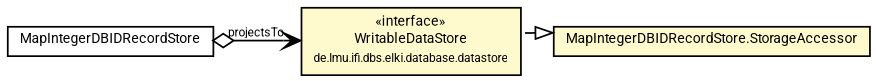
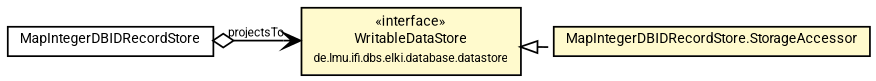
edge "WritableDataStore" -> "MapIntegerDBIDRecordStore.StorageAccessor": reversed
